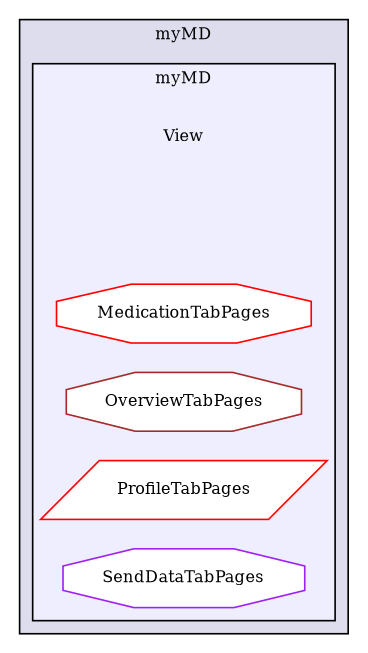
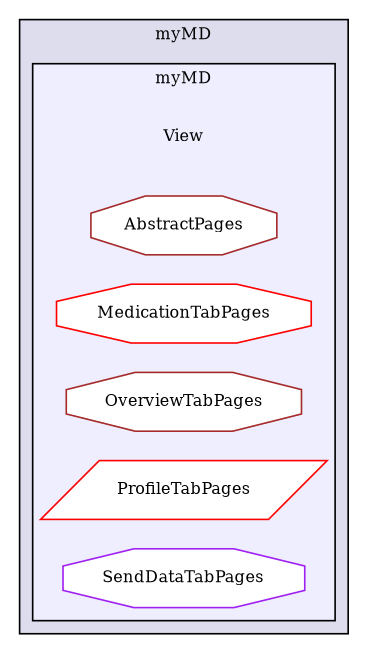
node "AbstractPages": added
